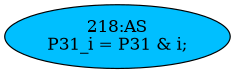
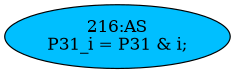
node "218:AS P31_i = P31 & i;": label "218:AS P31_i = P31 & i;" -> "216:AS P31_i = P31 & i;"
